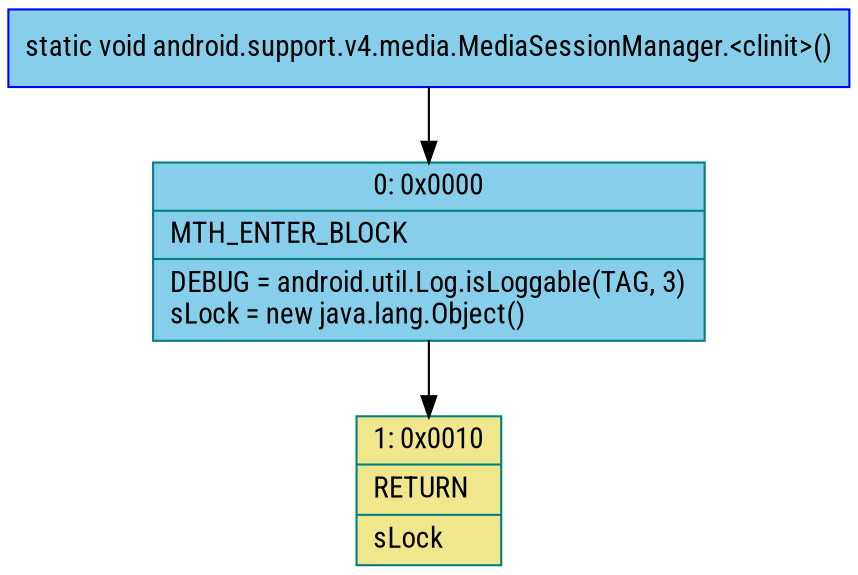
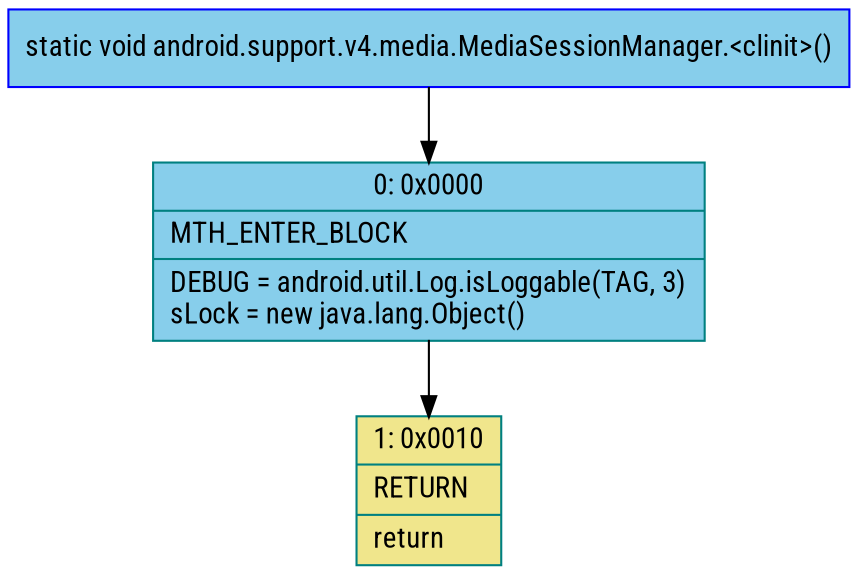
node "1: 0x0010": text "sLock" -> "return"
